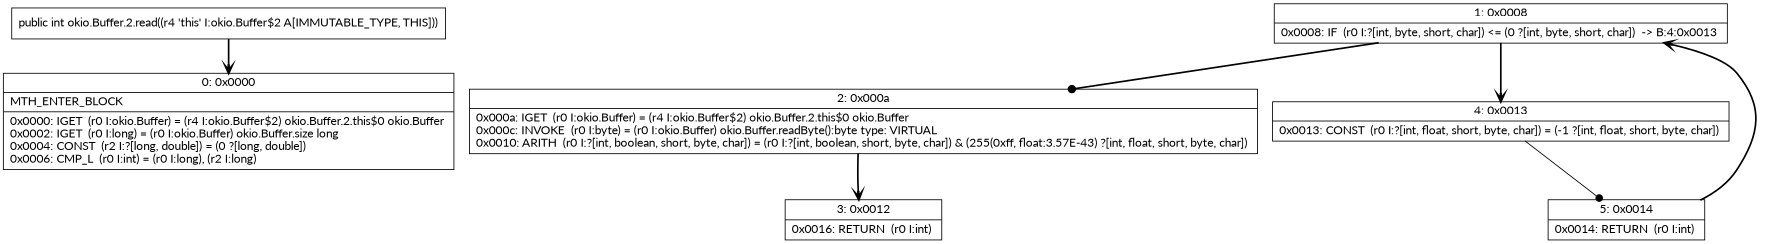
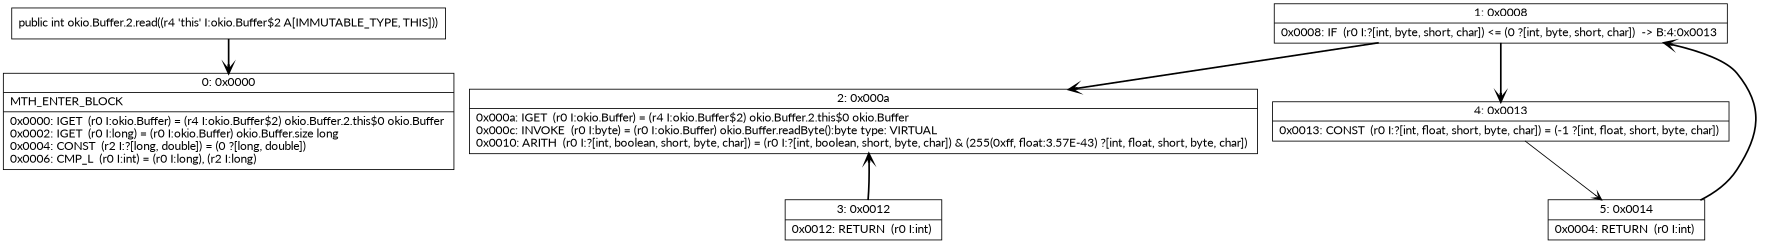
edge "1: 0x0008" -> "2: 0x000a": arrowhead dot -> vee
edge "4: 0x0013" -> "5: 0x0014": arrowhead dot -> vee
edge "2: 0x000a" -> "3: 0x0012": reversed
node "3: 0x0012": text "0x0016: RETURN  (r0 I:int)" -> "0x0012: RETURN  (r0 I:int)"
node "5: 0x0014": text "0x0014: RETURN  (r0 I:int)" -> "0x0004: RETURN  (r0 I:int)"
